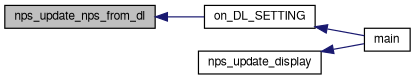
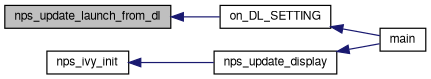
node "nps_update_nps_from_dl": label "nps_update_nps_from_dl" -> "nps_update_launch_from_dl"
node "nps_ivy_init": added
